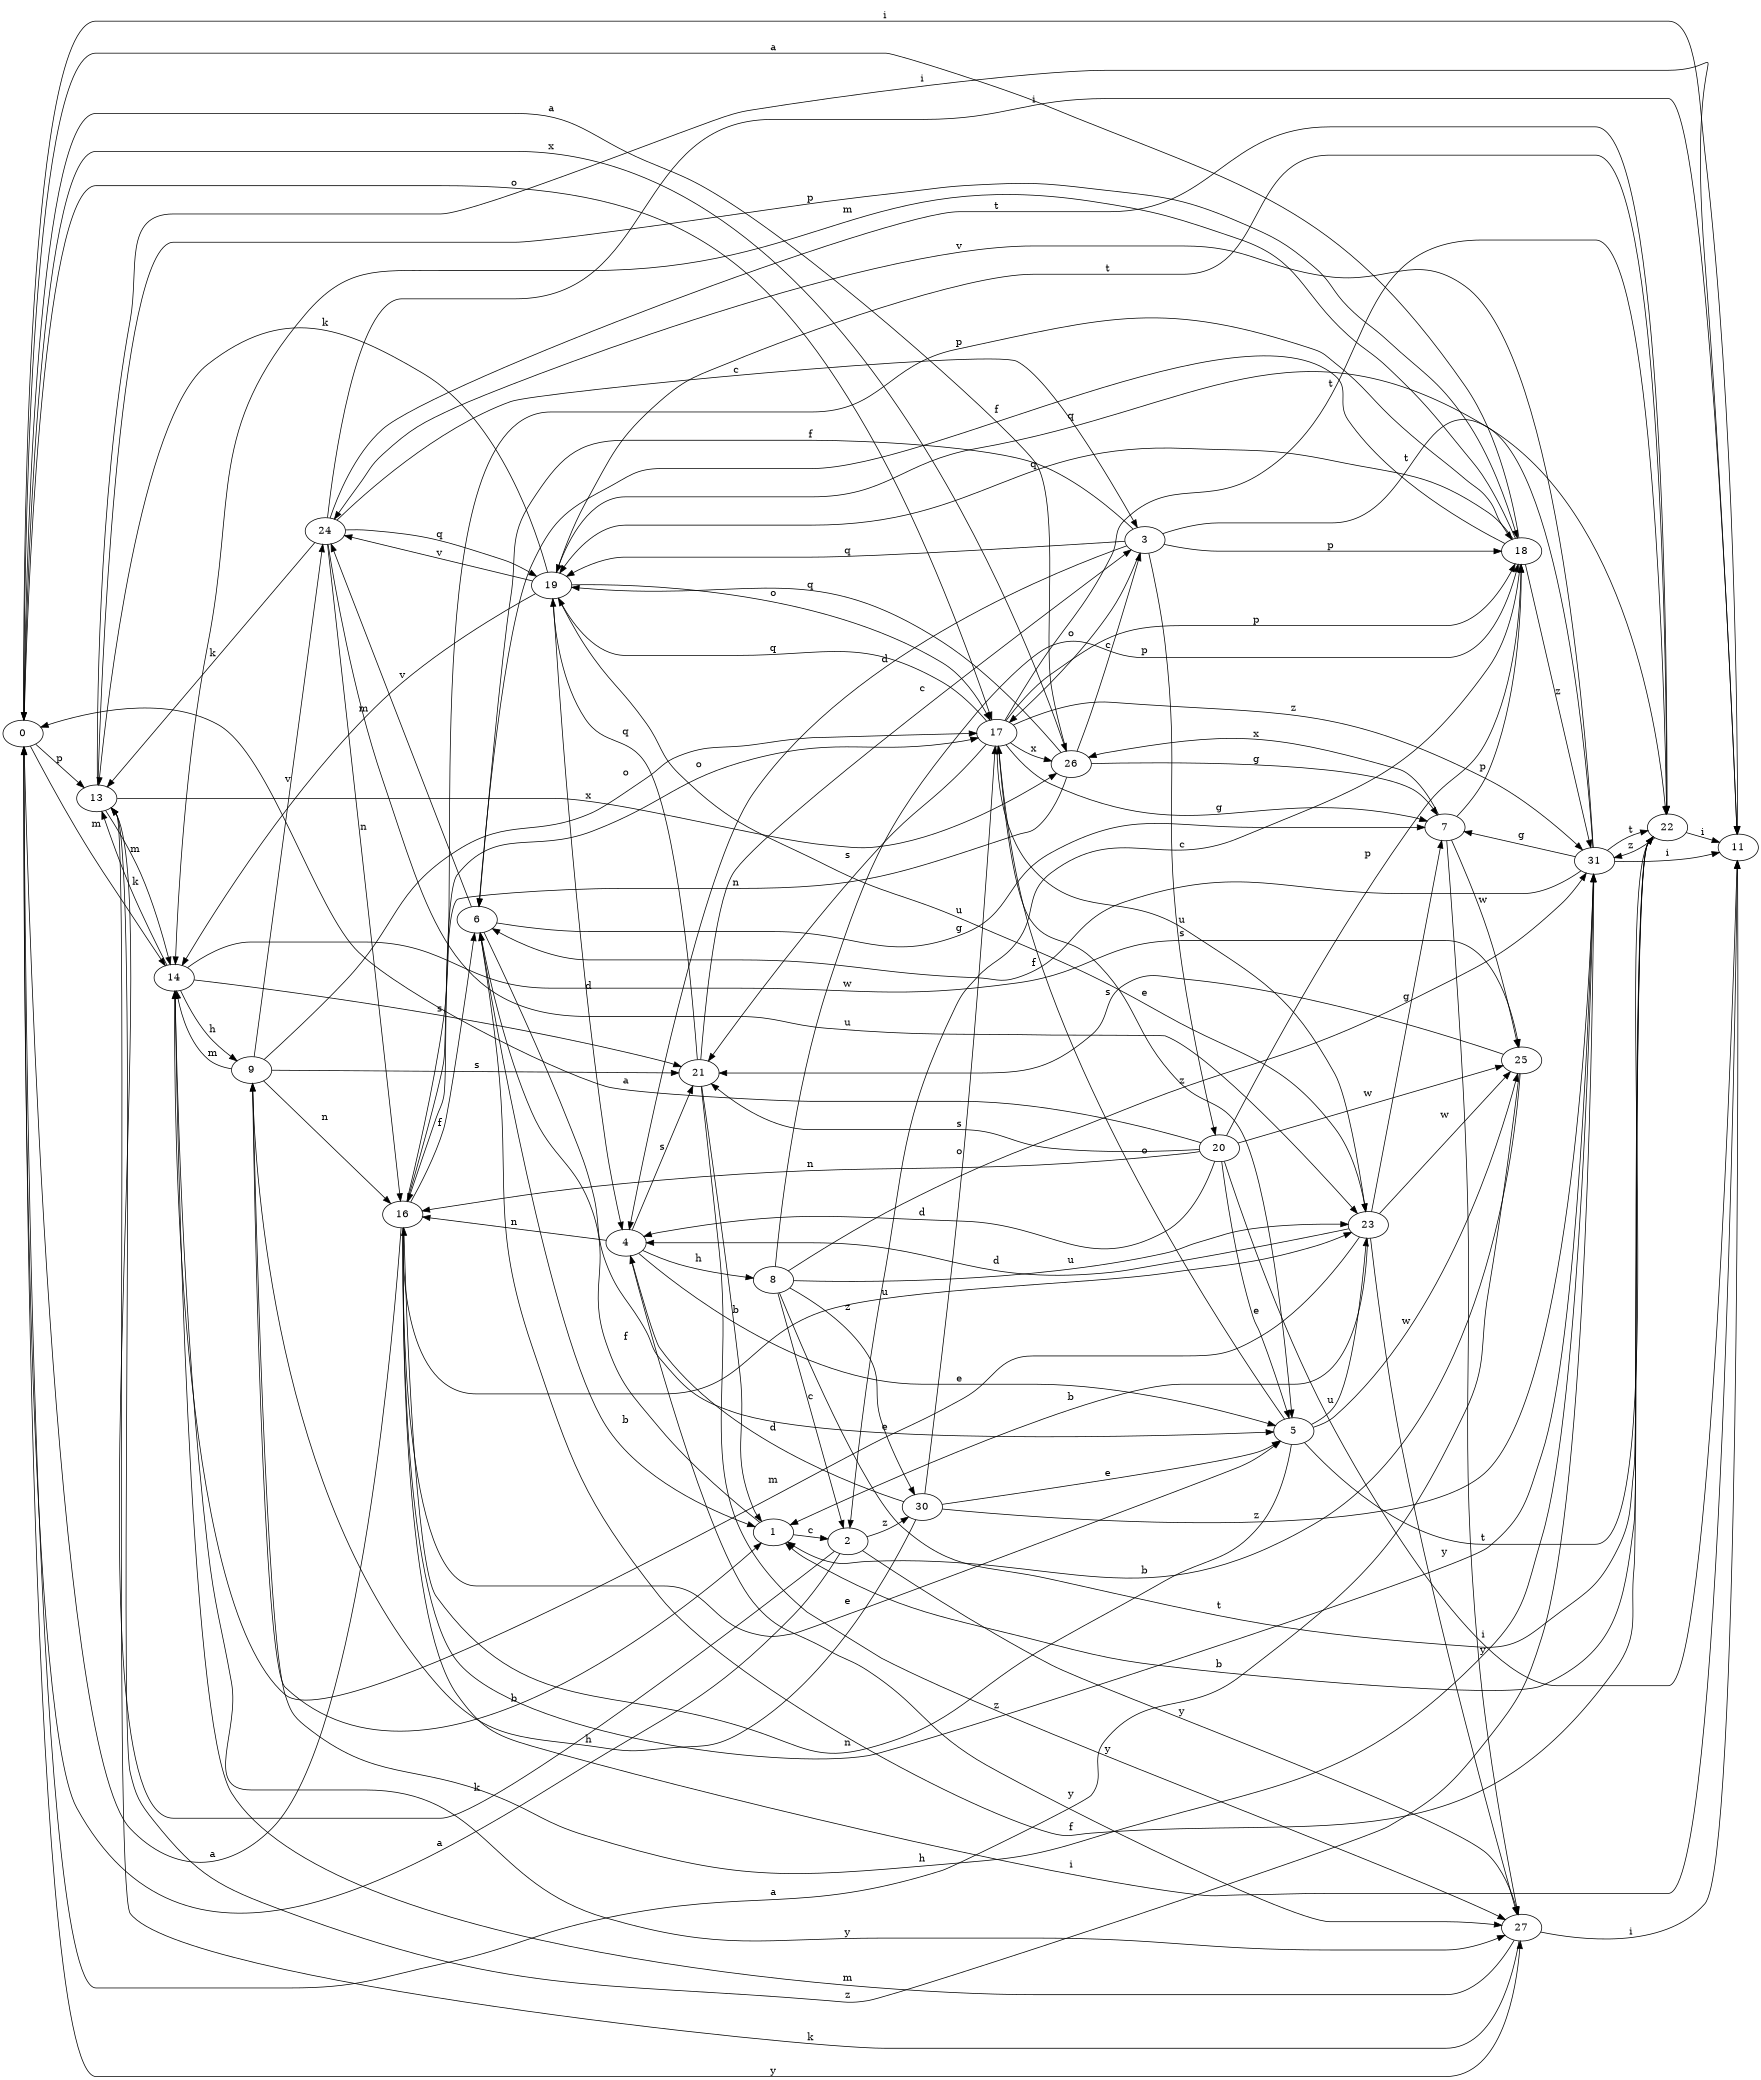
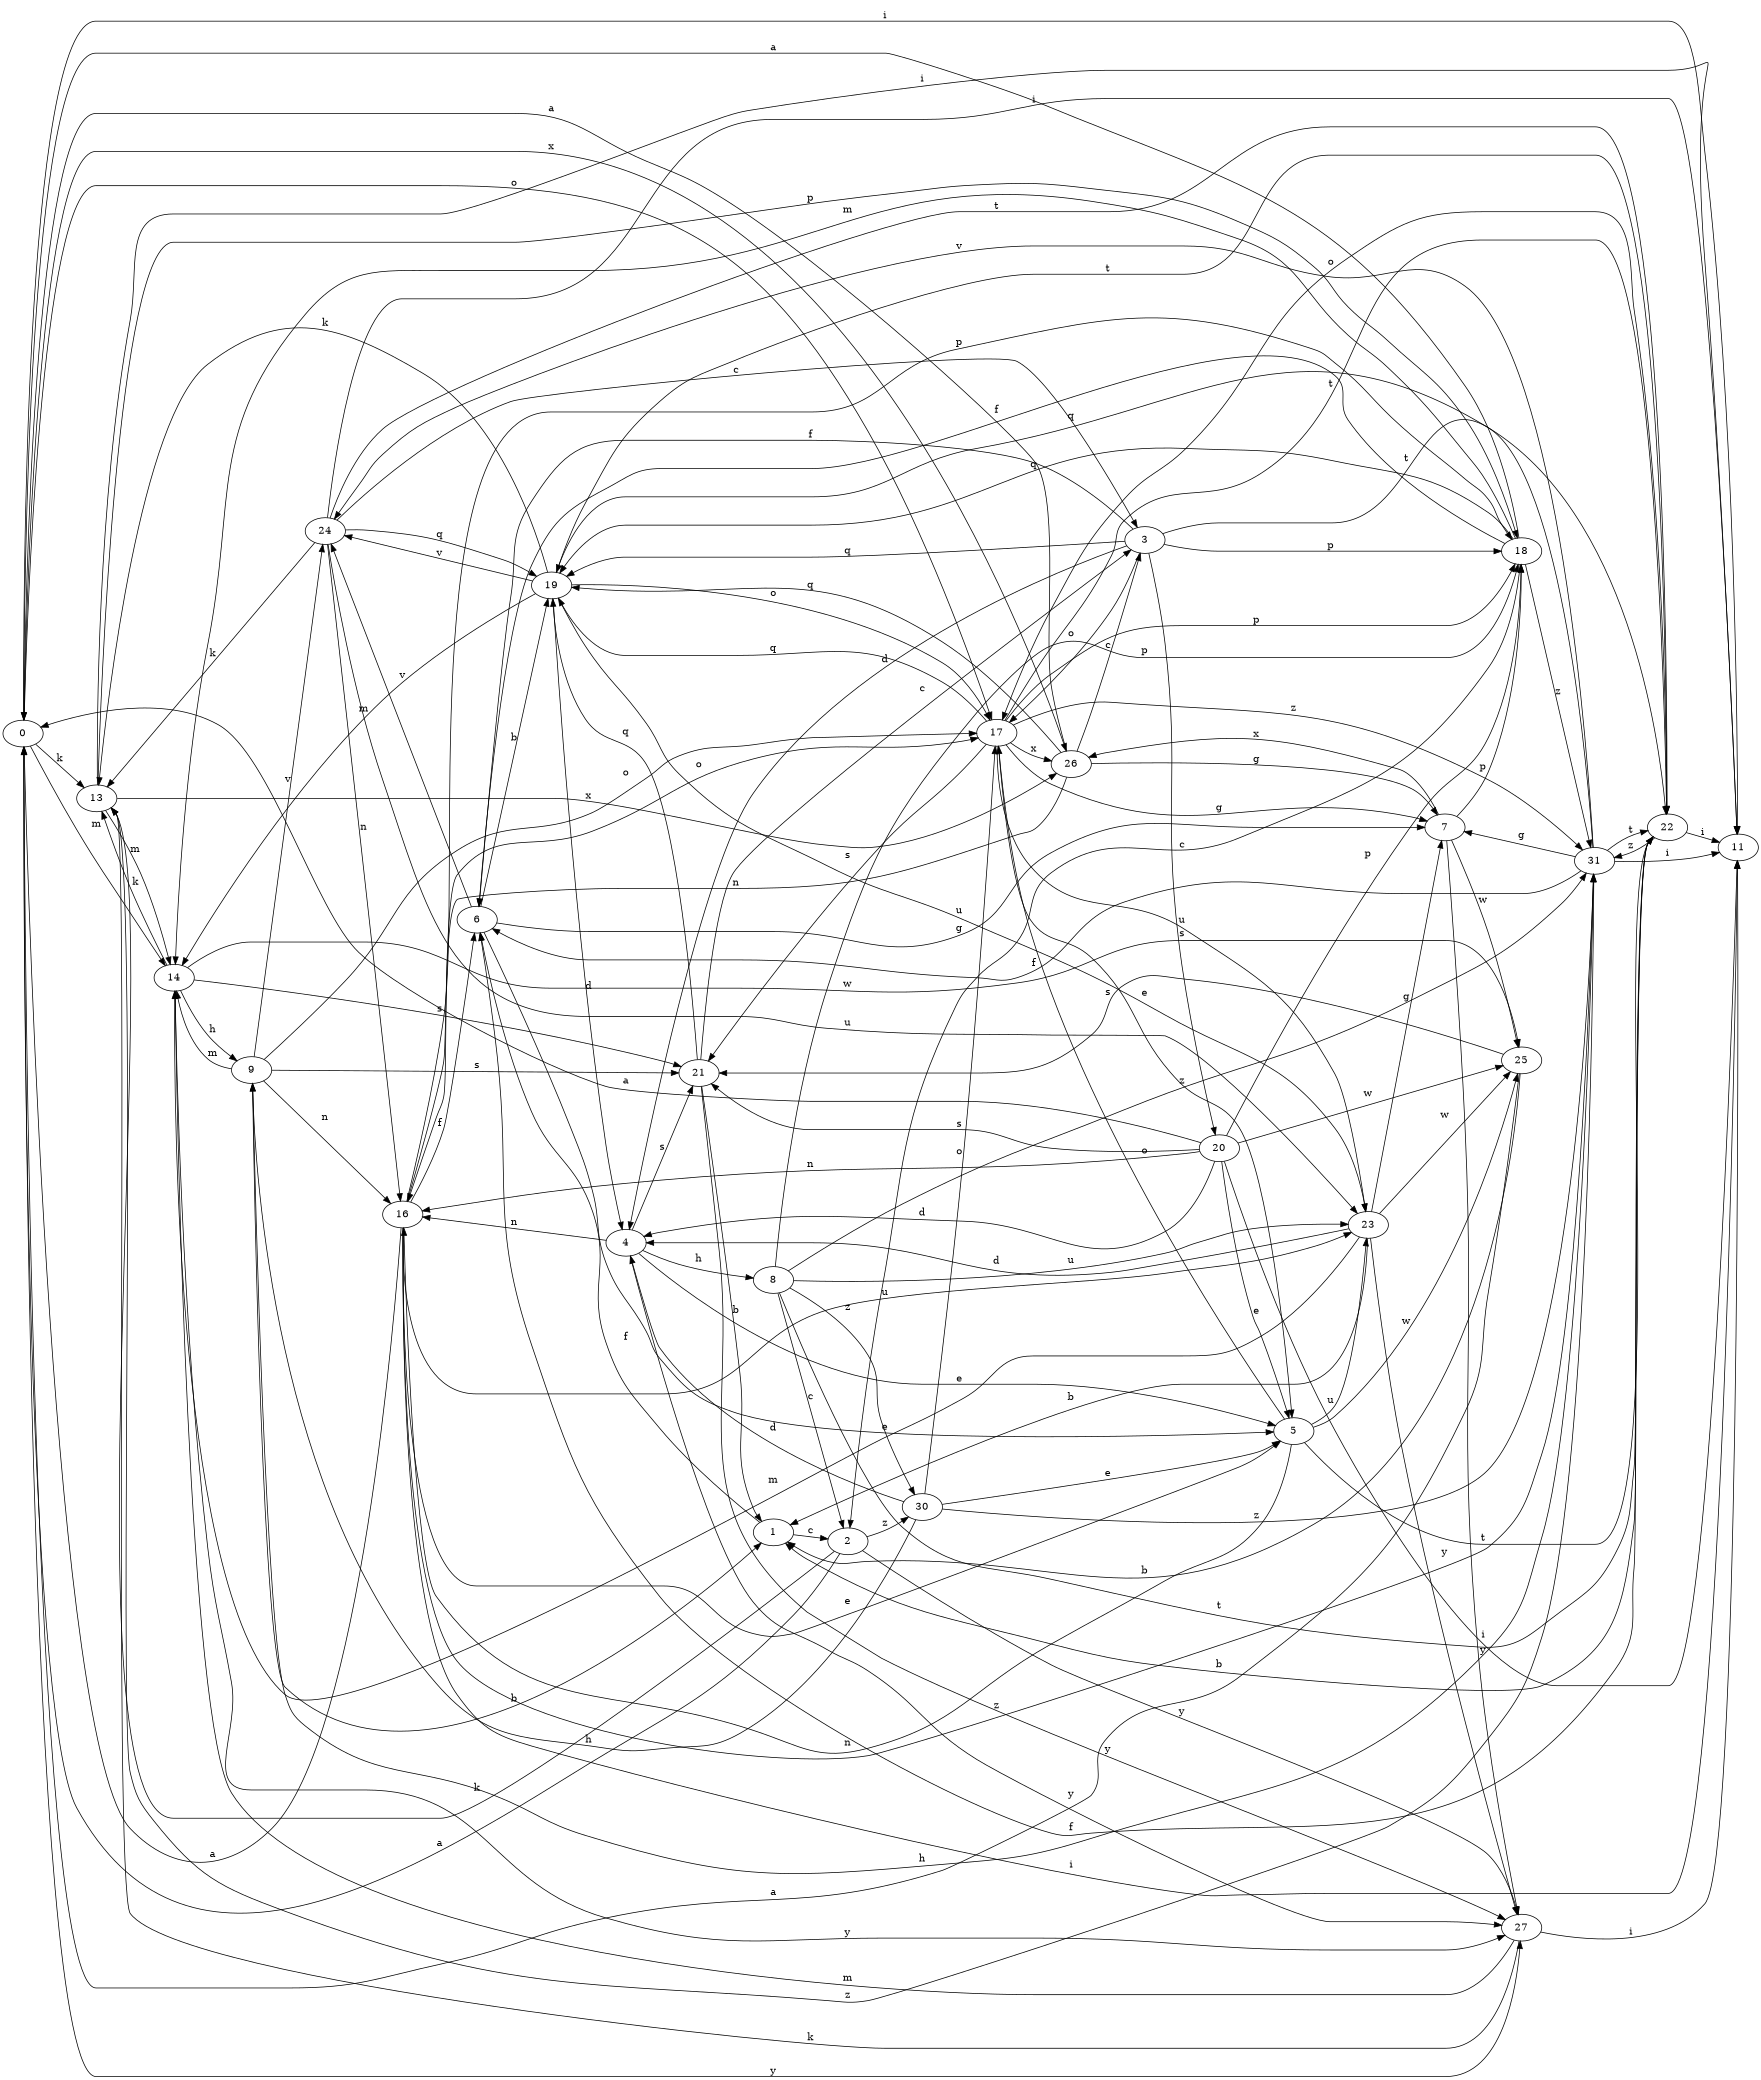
edge "22" -> "17": added, label "o"
edge "0" -> "13": label "p" -> "k"
edge "6" -> "1": now "6" -> "19"
